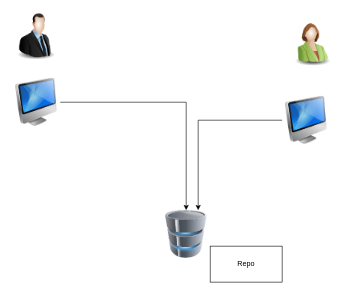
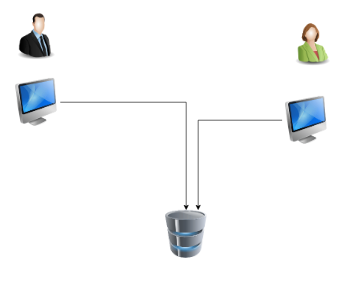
node "Repo": removed
